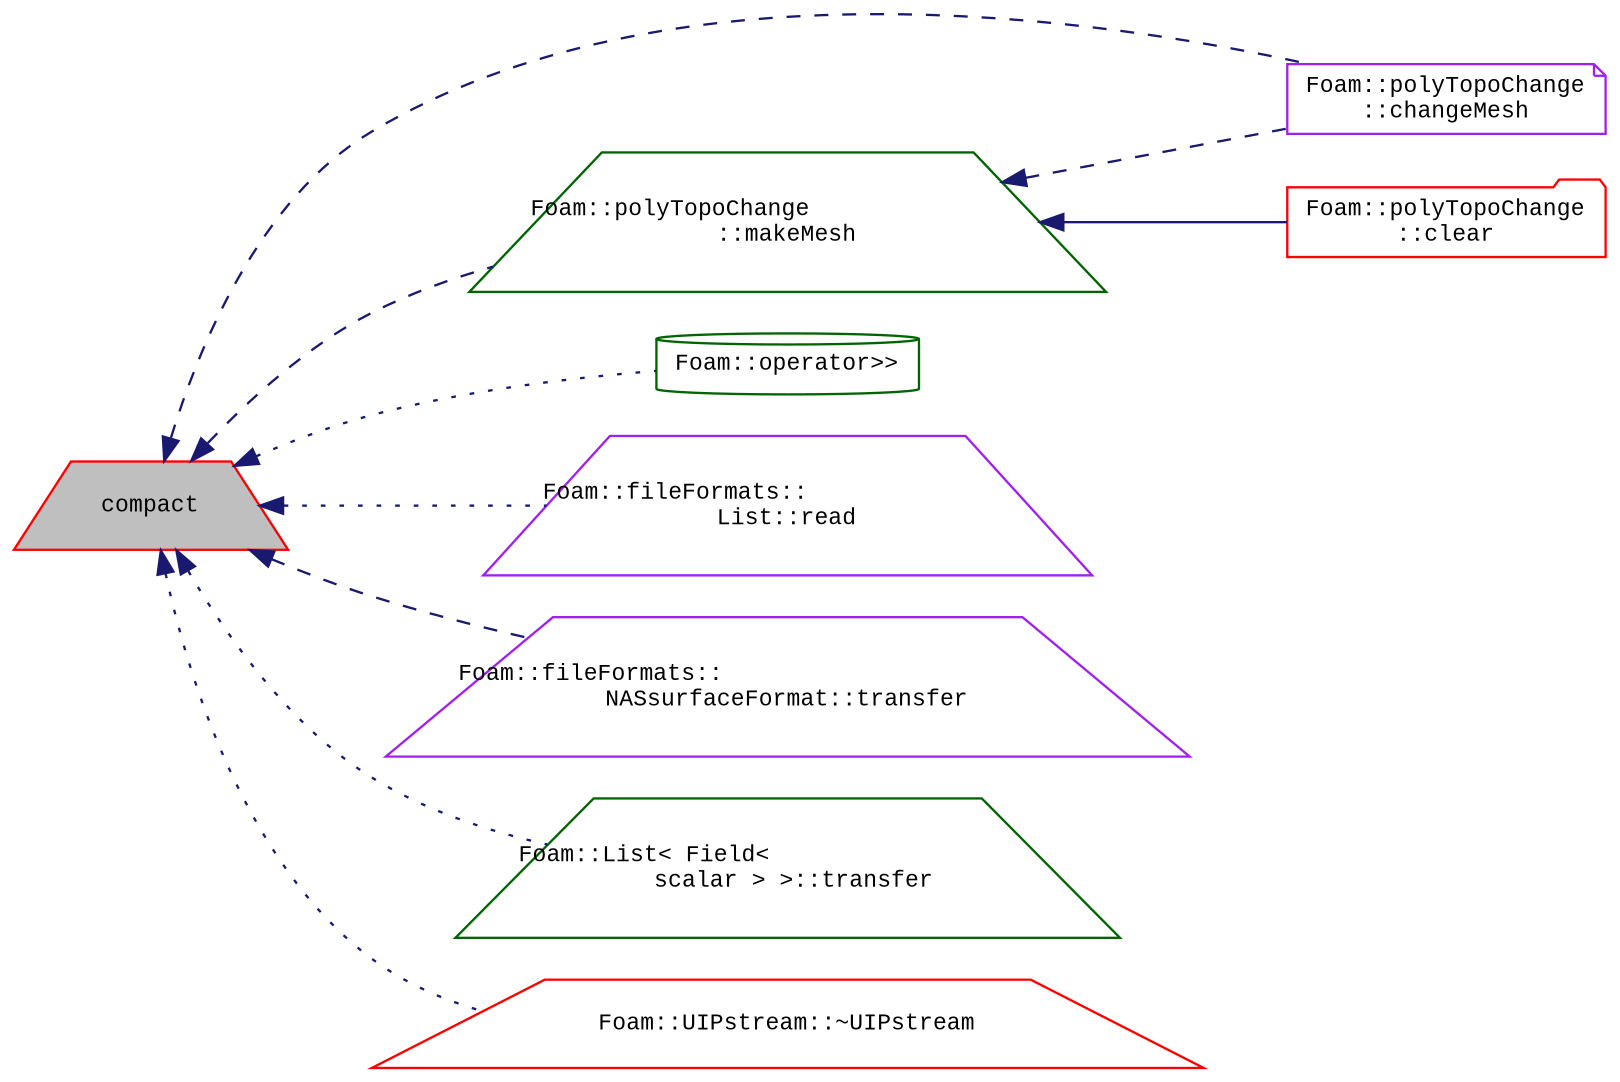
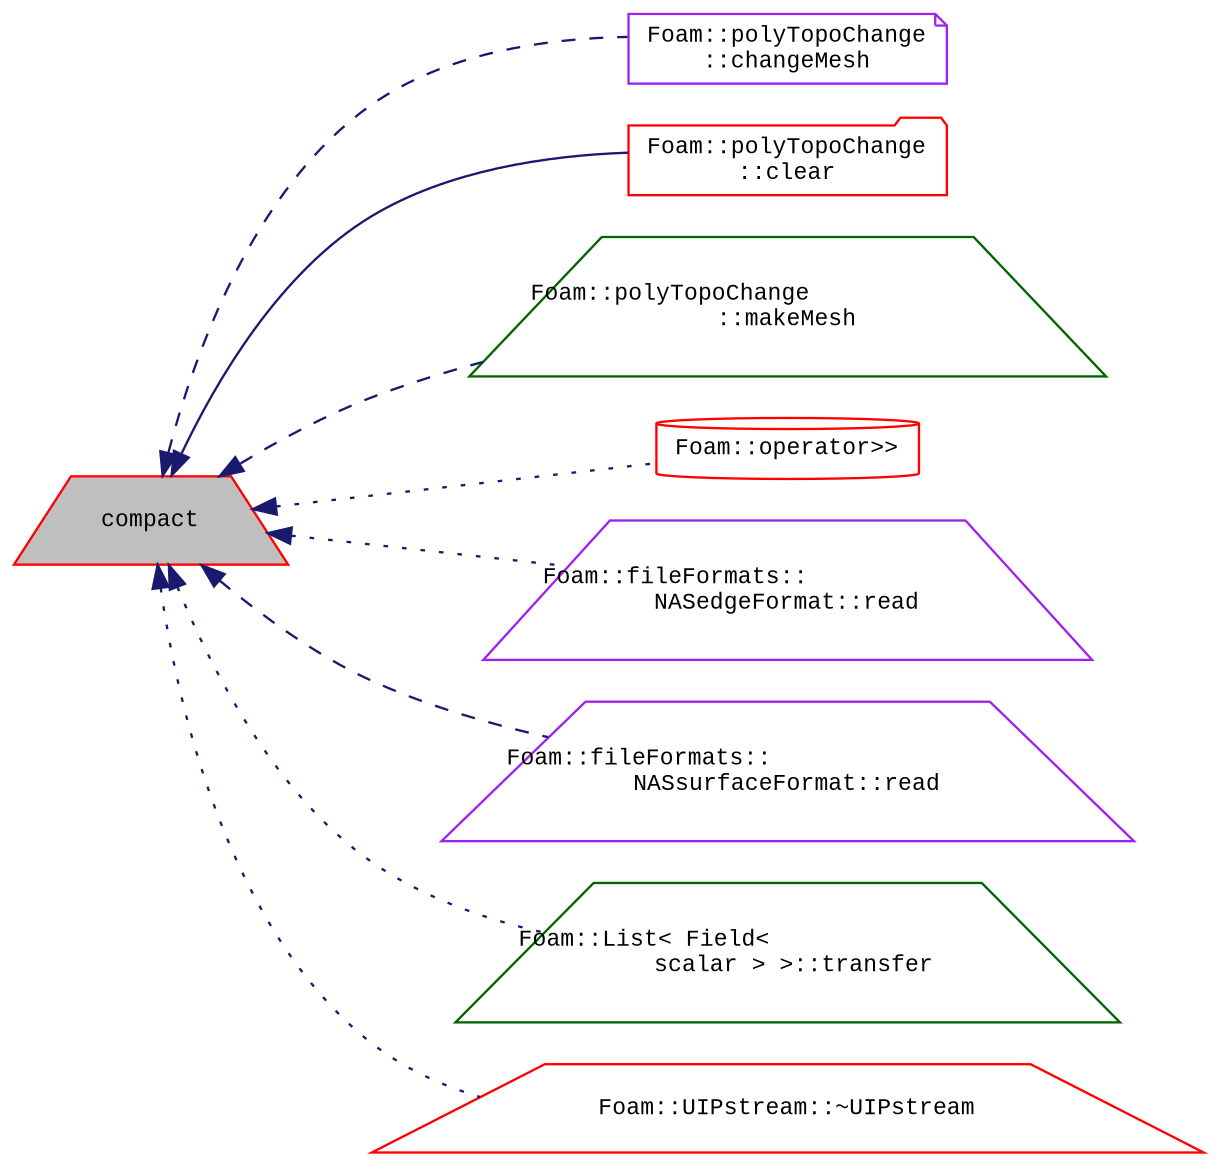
edge "Foam::polyTopoChange ::changeMesh" -> "Foam::polyTopoChange ::makeMesh": removed
edge "Foam::polyTopoChange ::clear" -> "Foam::polyTopoChange ::makeMesh": now "Foam::polyTopoChange ::clear" -> "compact"
node "Foam::operator>>": color darkgreen -> red
node "Foam::fileFormats:: List::read": label "Foam::fileFormats:: List::read" -> "Foam::fileFormats:: NASedgeFormat::read"
node "Foam::fileFormats:: NASsurfaceFormat::transfer": label "Foam::fileFormats:: NASsurfaceFormat::transfer" -> "Foam::fileFormats:: NASsurfaceFormat::read"
